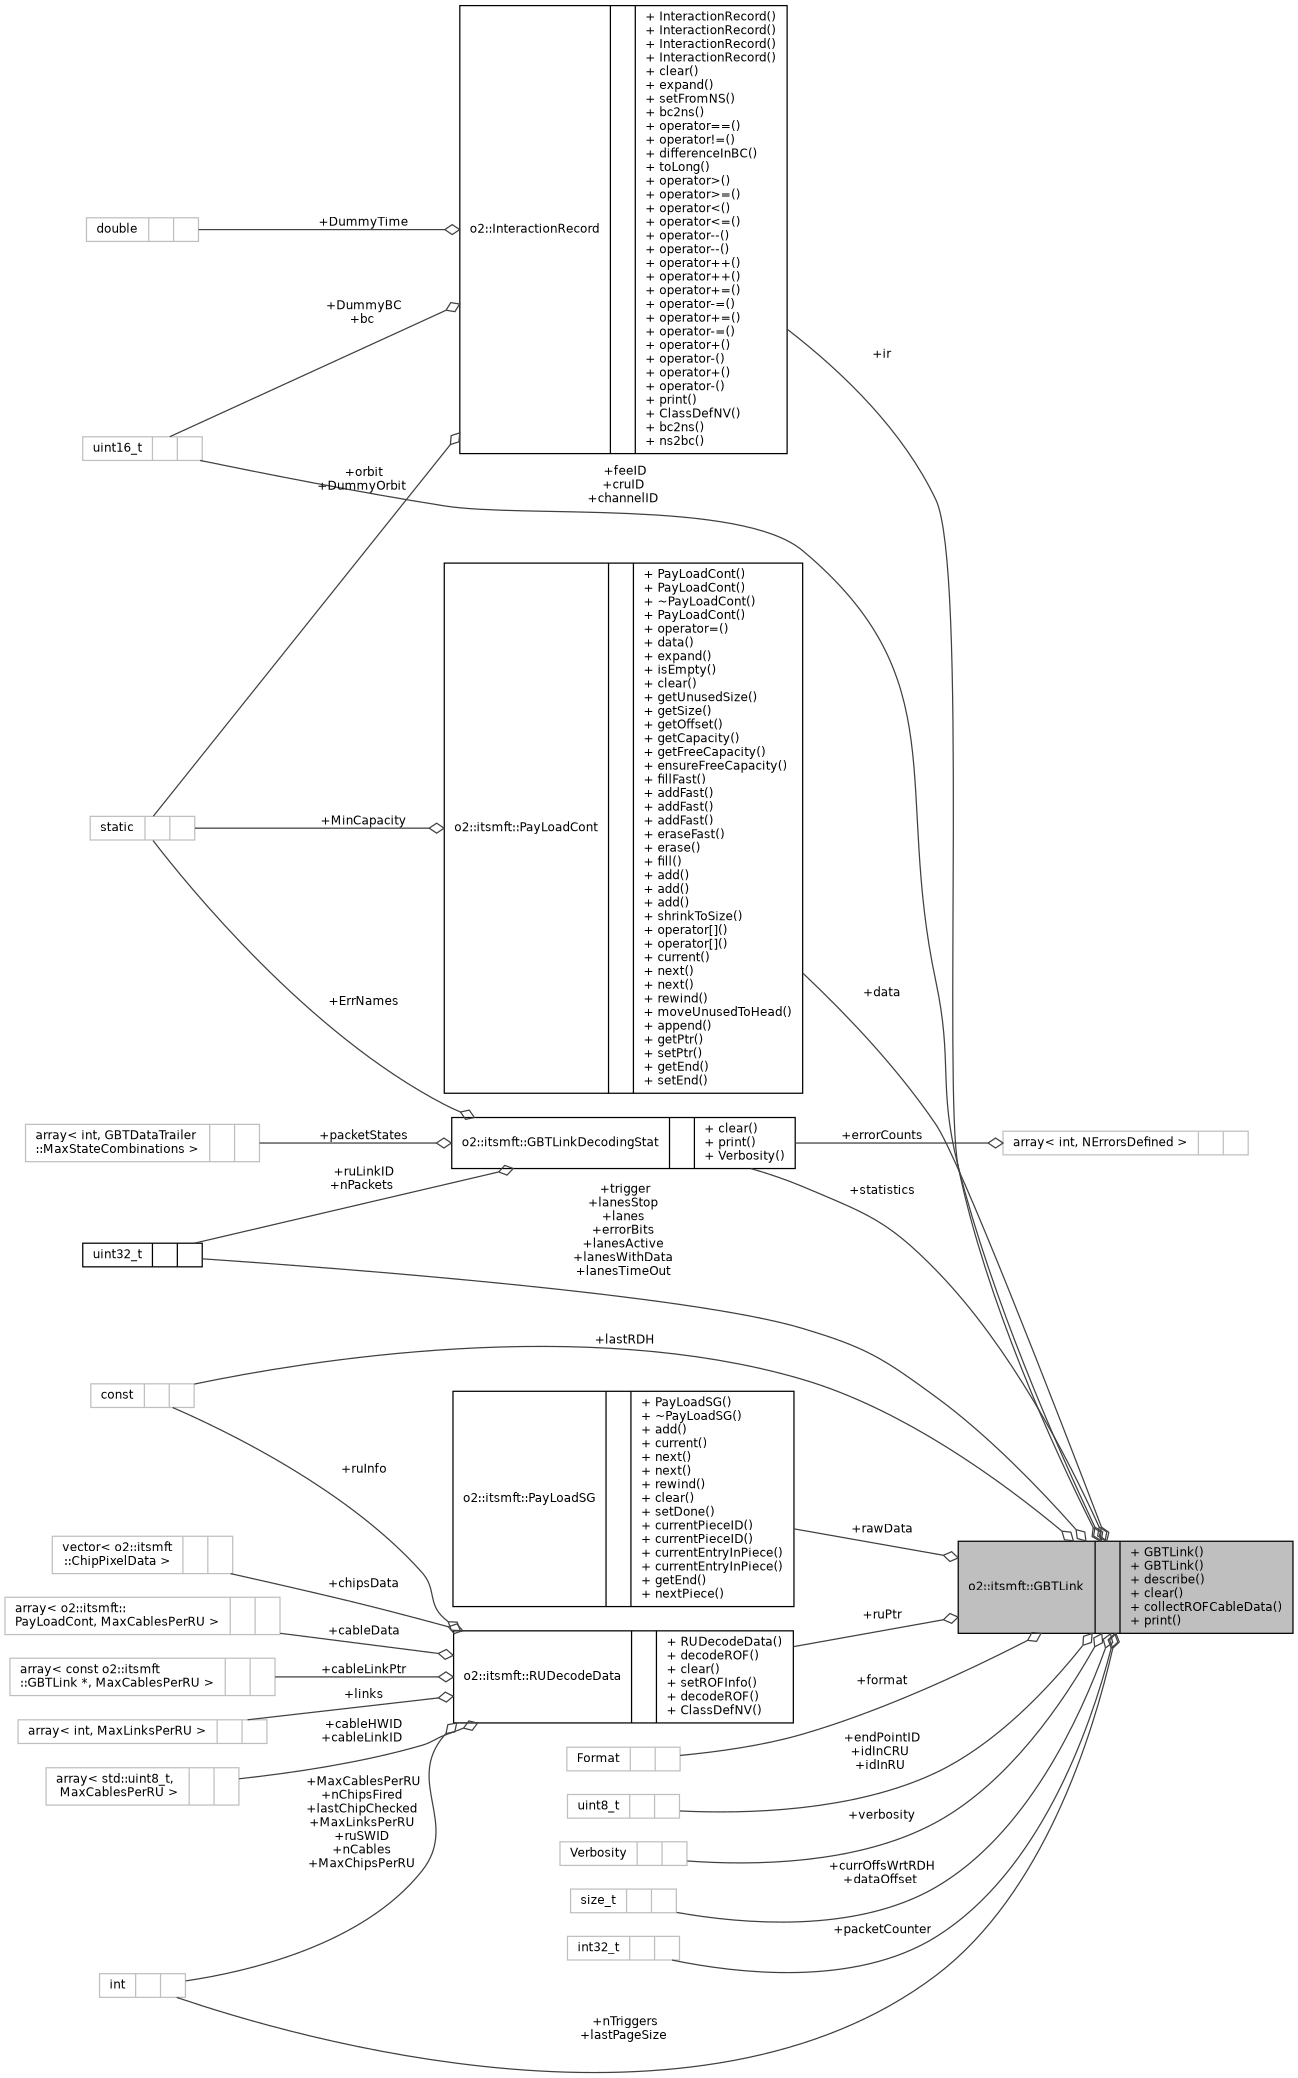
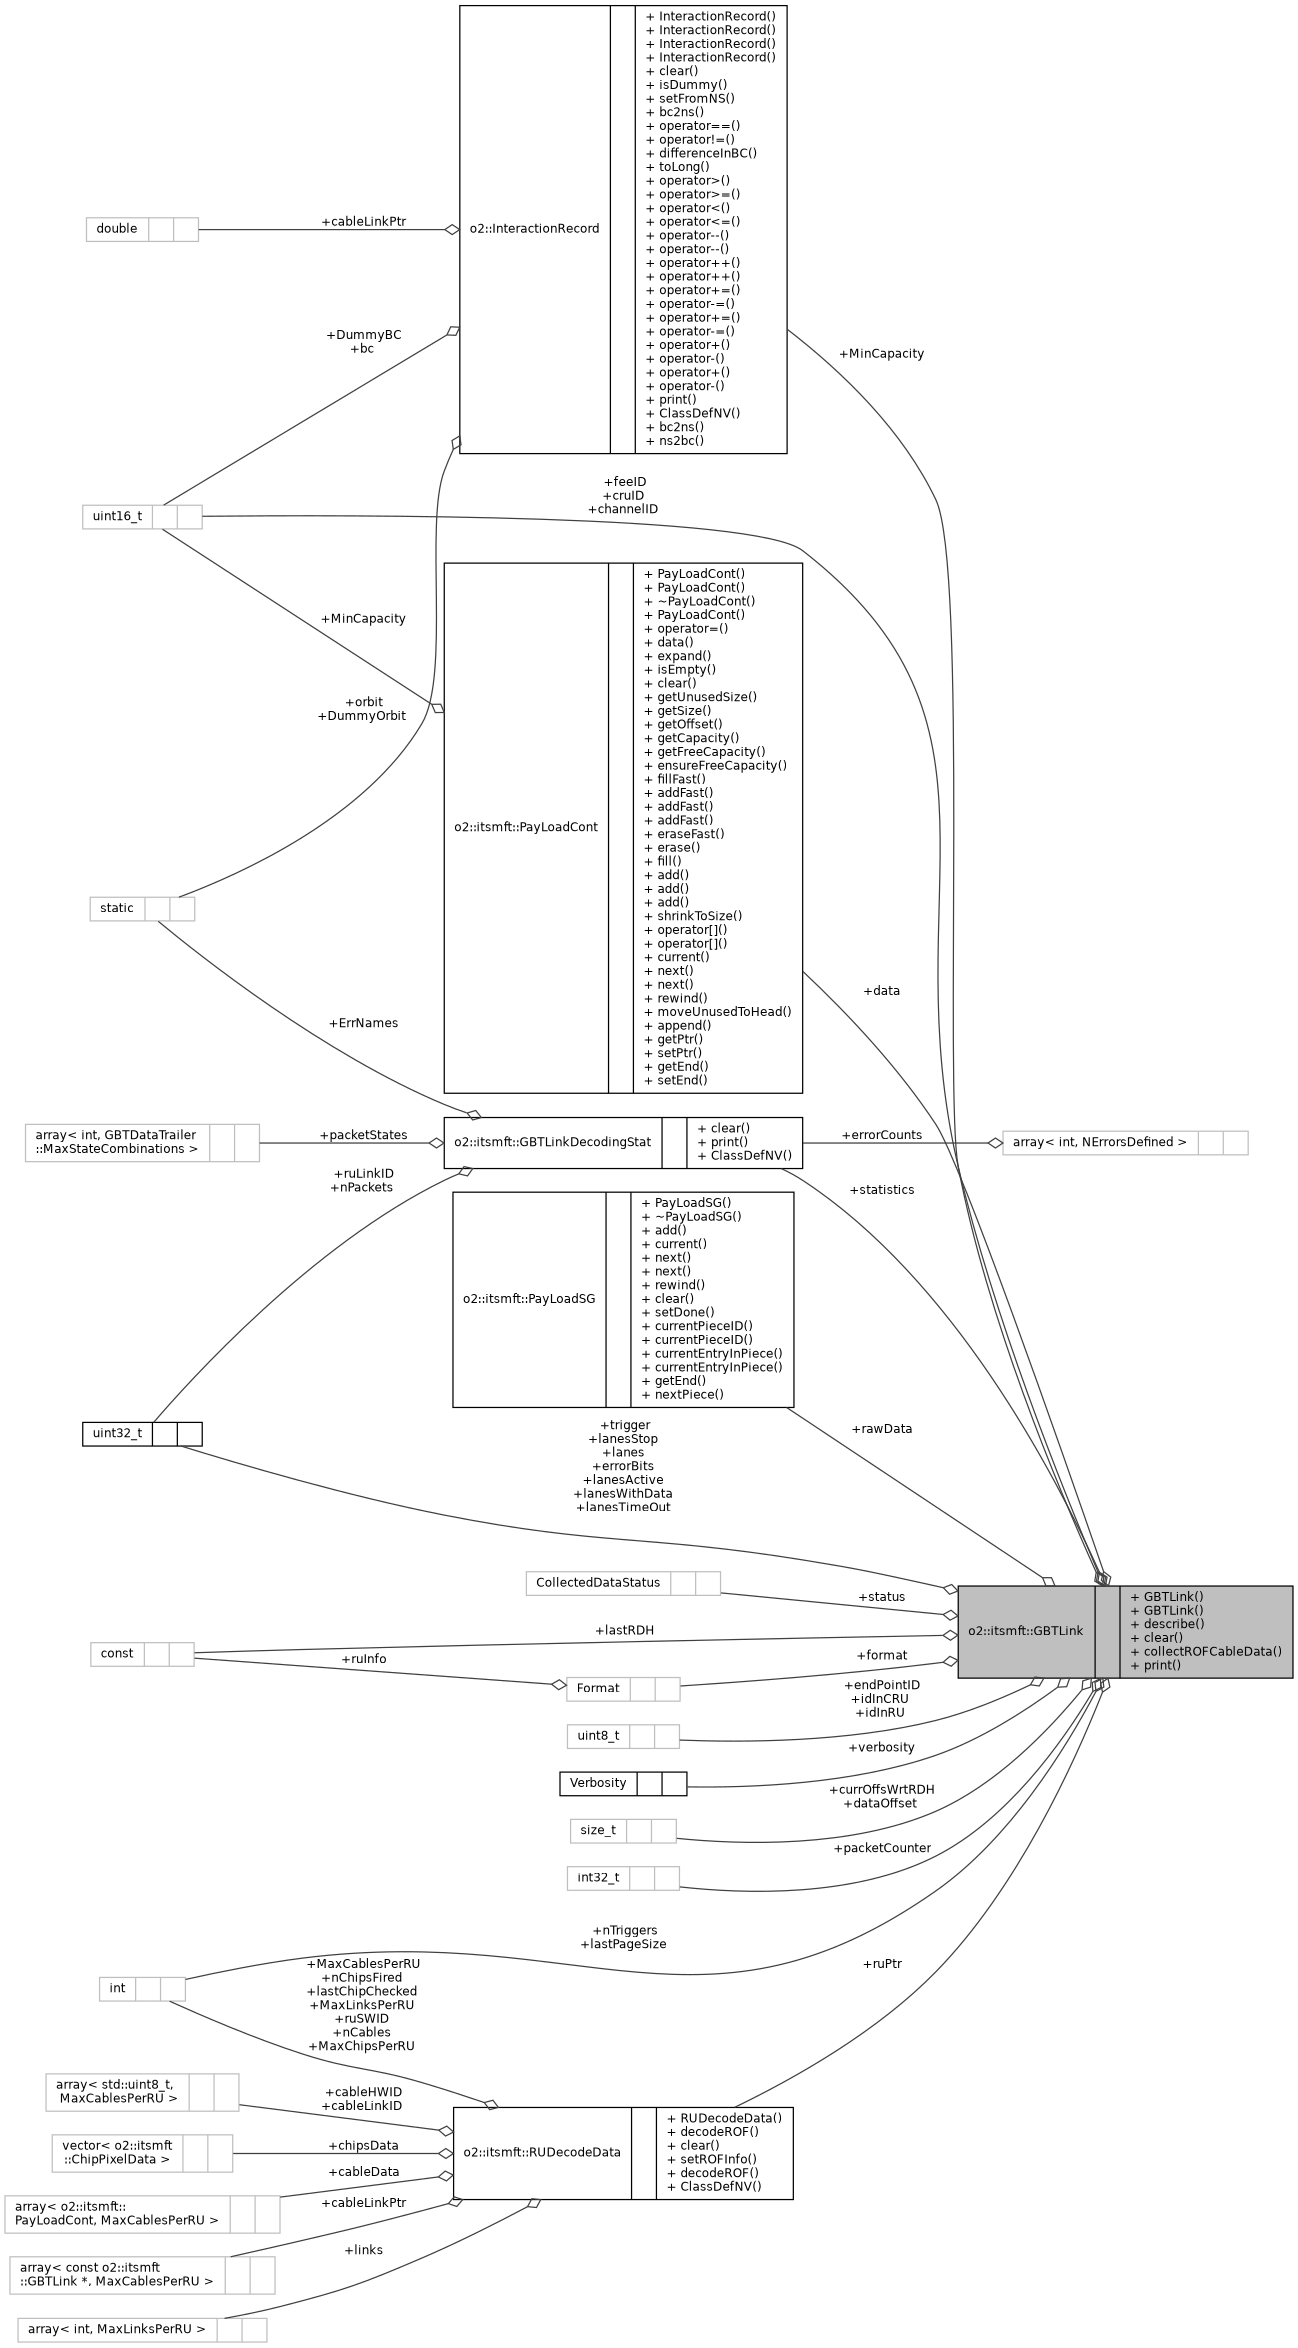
node "o2::InteractionRecord": text "+ expand()" -> "+ isDummy()"
edge "double" -> "o2::InteractionRecord": label " +DummyTime" -> " +cableLinkPtr"
edge "o2::InteractionRecord" -> "o2::itsmft::GBTLink": label " +ir" -> " +MinCapacity"
edge "static" -> "o2::itsmft::PayLoadCont": now "uint16_t" -> "o2::itsmft::PayLoadCont"
node "o2::itsmft::GBTLinkDecodingStat": text "+ Verbosity()" -> "+ ClassDefNV()"
edge "const" -> "o2::itsmft::RUDecodeData": now "const" -> "Format"
node "CollectedDataStatus": added
node "Verbosity": color grey75 -> black
